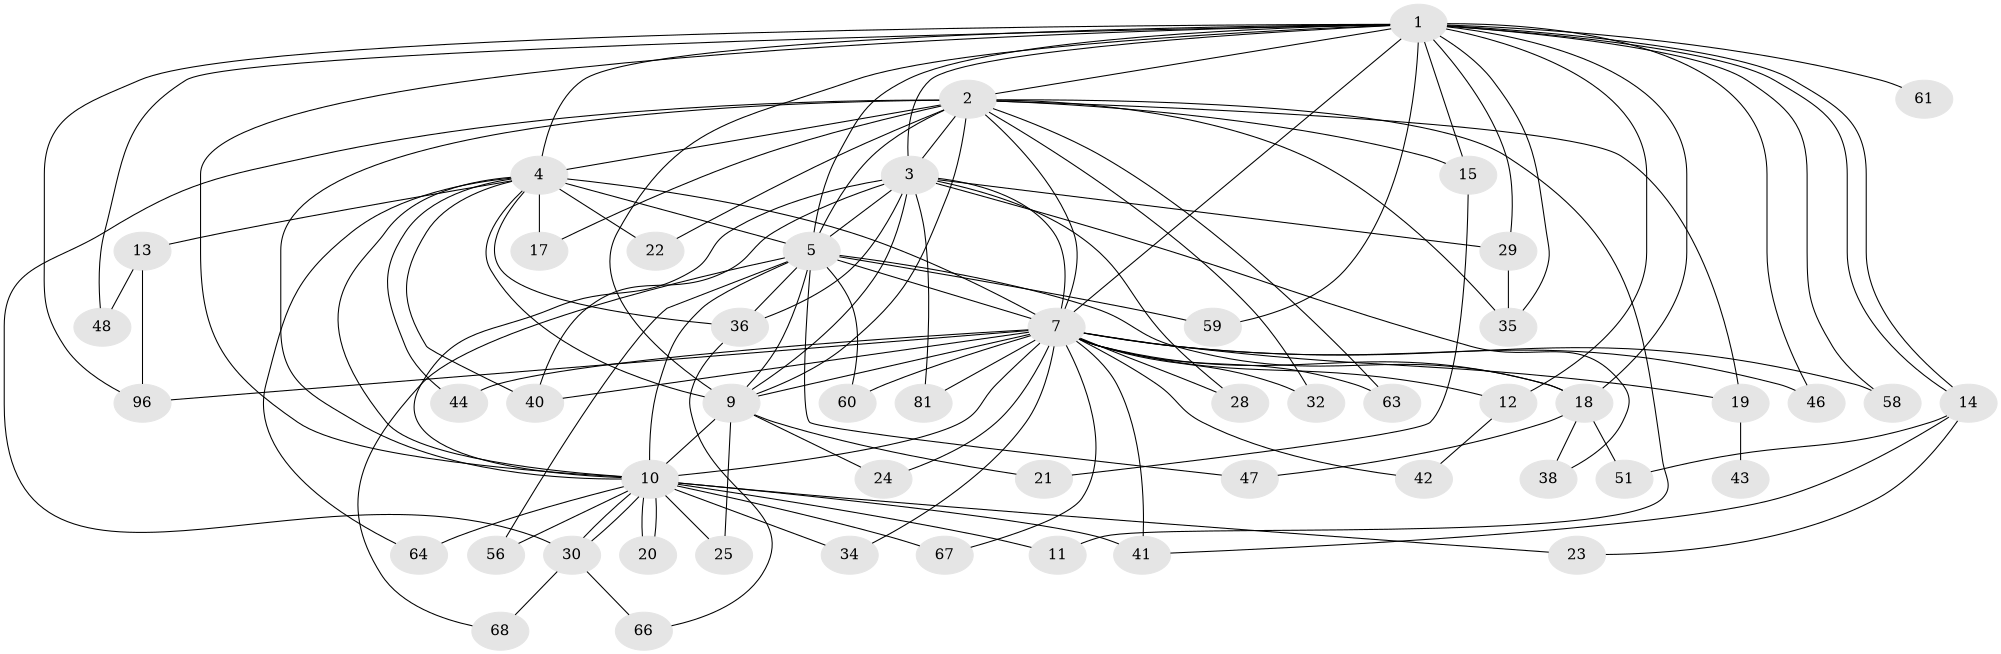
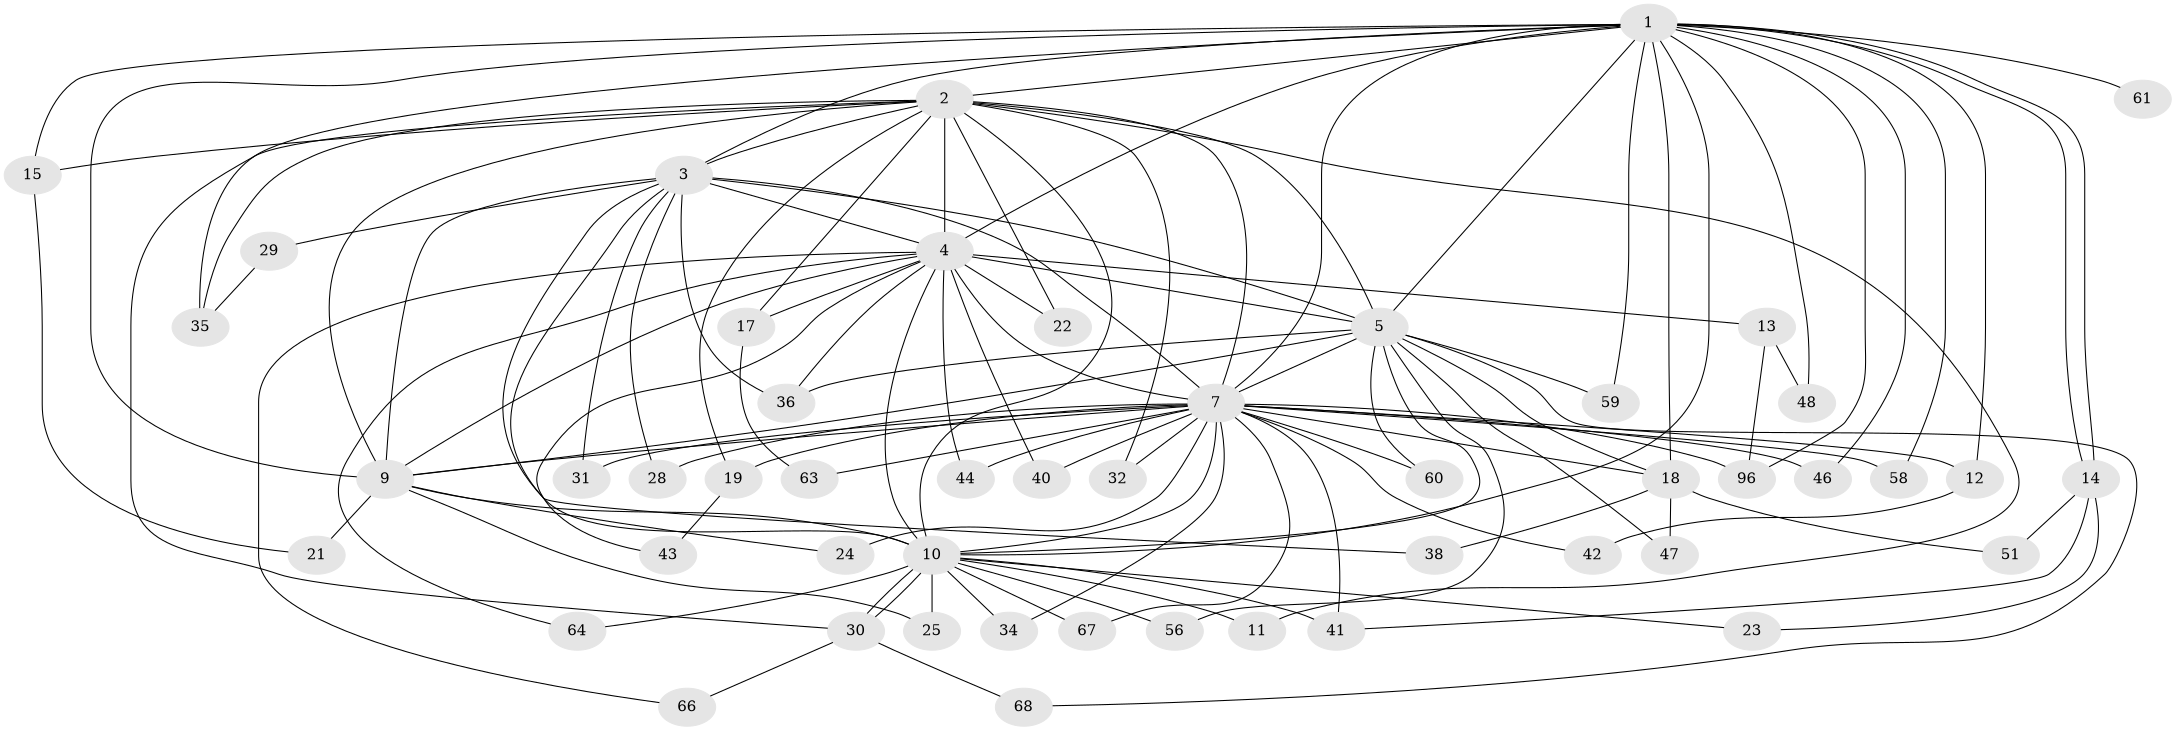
edge "1" -- "29": removed
edge "2" -- "63": now "17" -- "63"
edge "3" -- "40": now "3" -- "4"
edge "4" -- "43": added
node "81": label "81" -> "31"
edge "36" -- "66": now "4" -- "66"
node "20": removed
